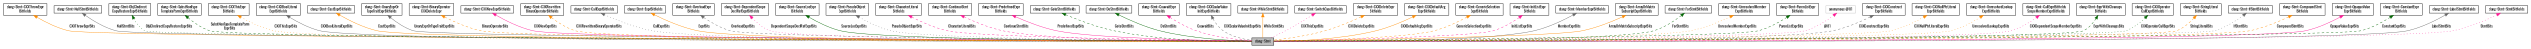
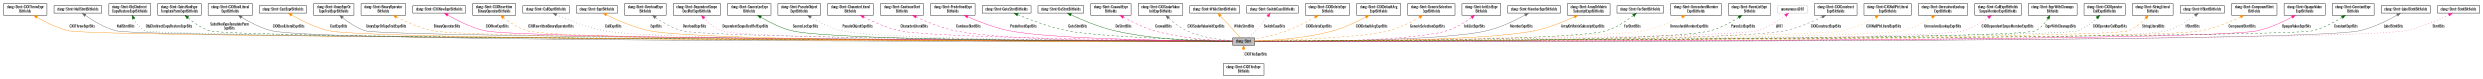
node "clang::Stmt::BinaryOperator CXXDeleteExpr": label "clang::Stmt::BinaryOperator CXXDeleteExpr" -> "clang::Stmt::BinaryOperator Bitfields"
edge "clang::Stmt" -> "clang::Stmt::SwitchCaseBitfields": label " CXXThisExprBits" -> " SwitchCaseBits"
edge "clang::Stmt" -> "clang::Stmt::CXXThisExpr Bitfields": reversed
